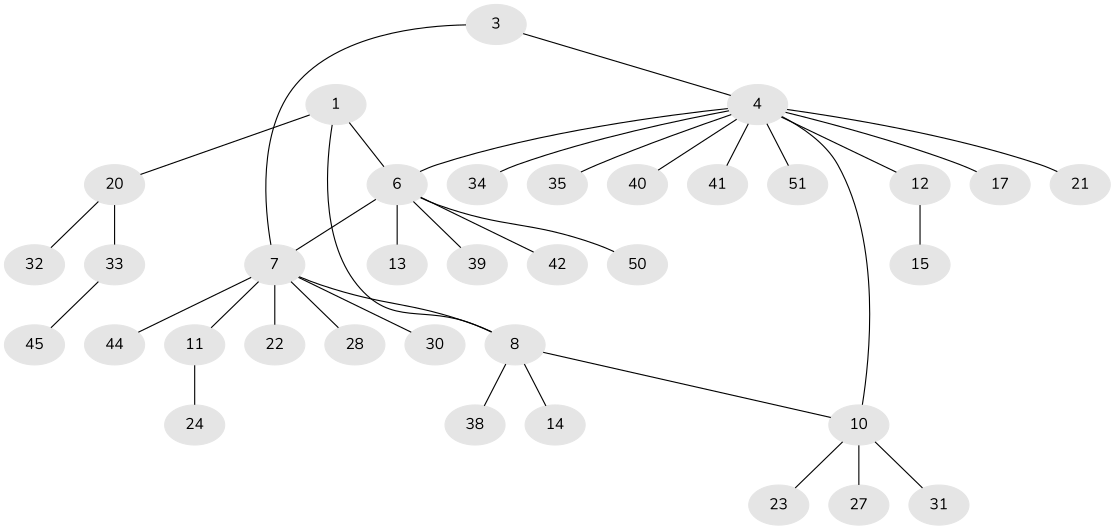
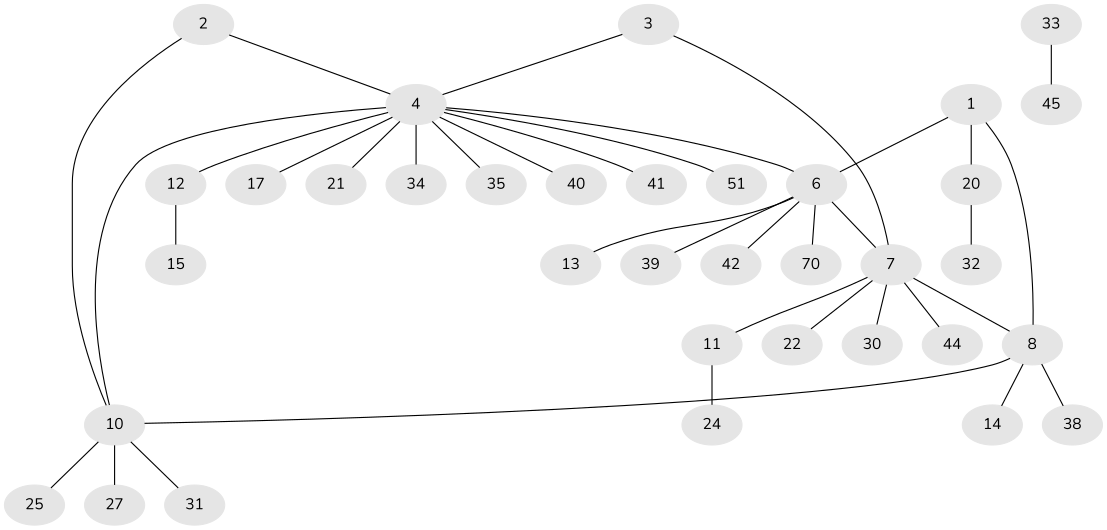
node "2": added
edge "20" -- "33": removed
node "50": label "50" -> "70"
node "28": removed
node "23": label "23" -> "25"
